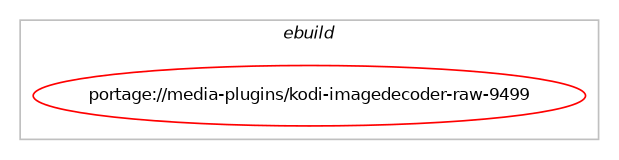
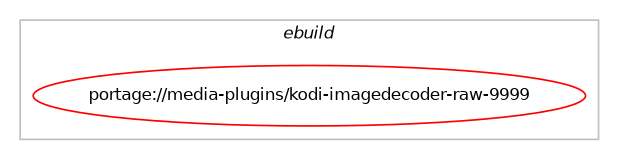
node "portage://media-plugins/kodi-imagedecoder-raw-9499": label "portage://media-plugins/kodi-imagedecoder-raw-9499" -> "portage://media-plugins/kodi-imagedecoder-raw-9999"
